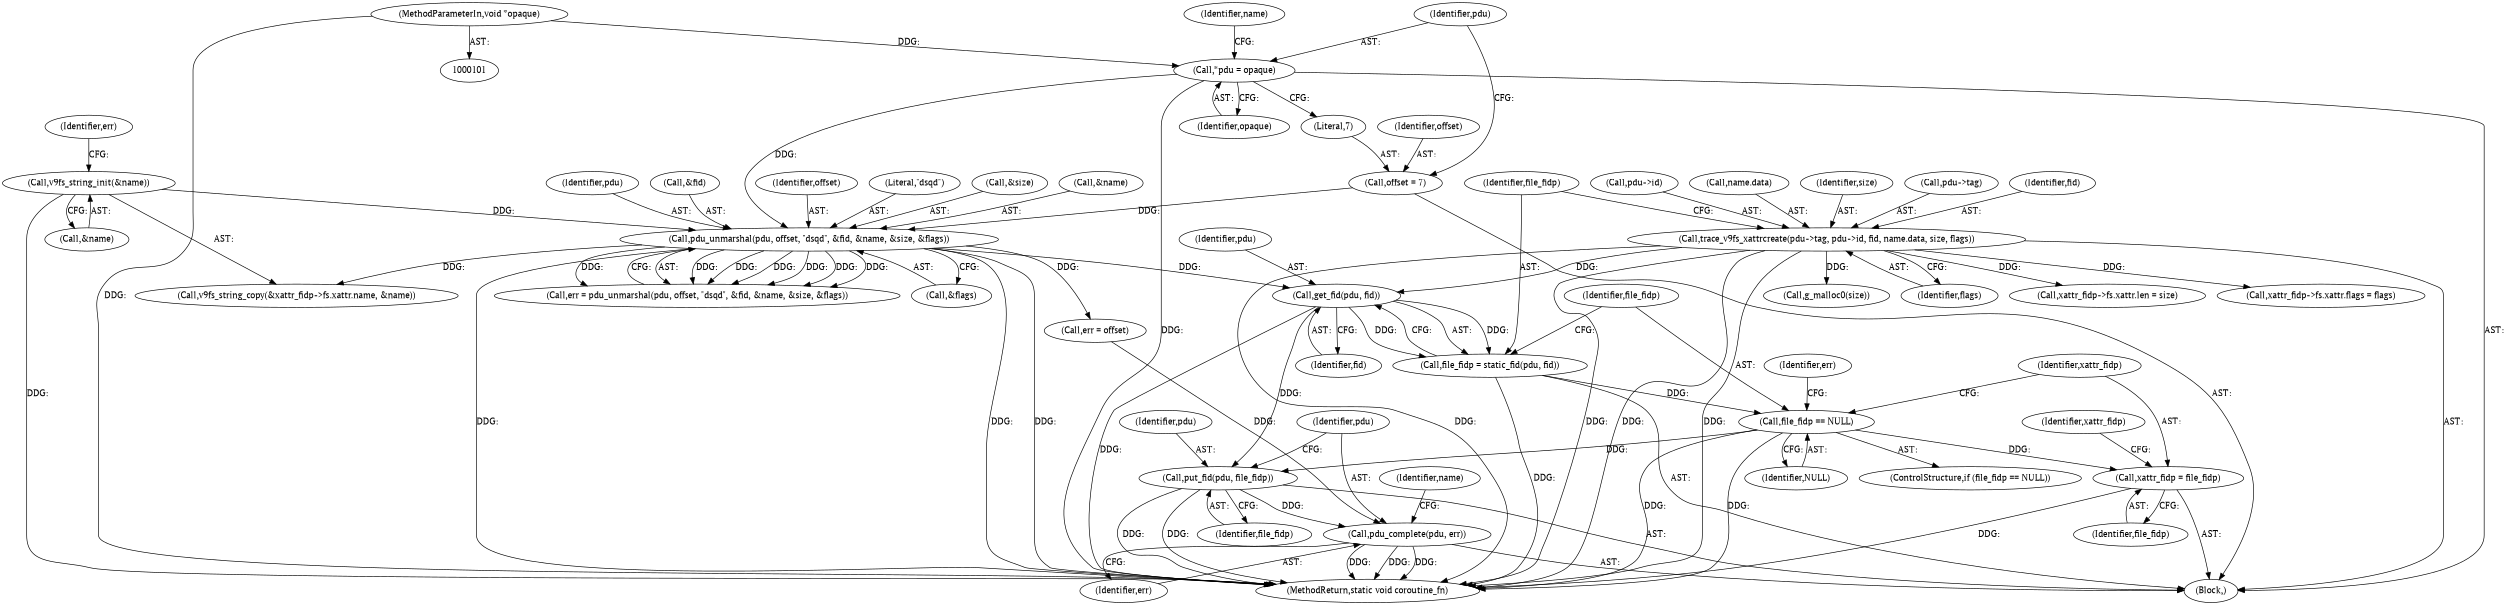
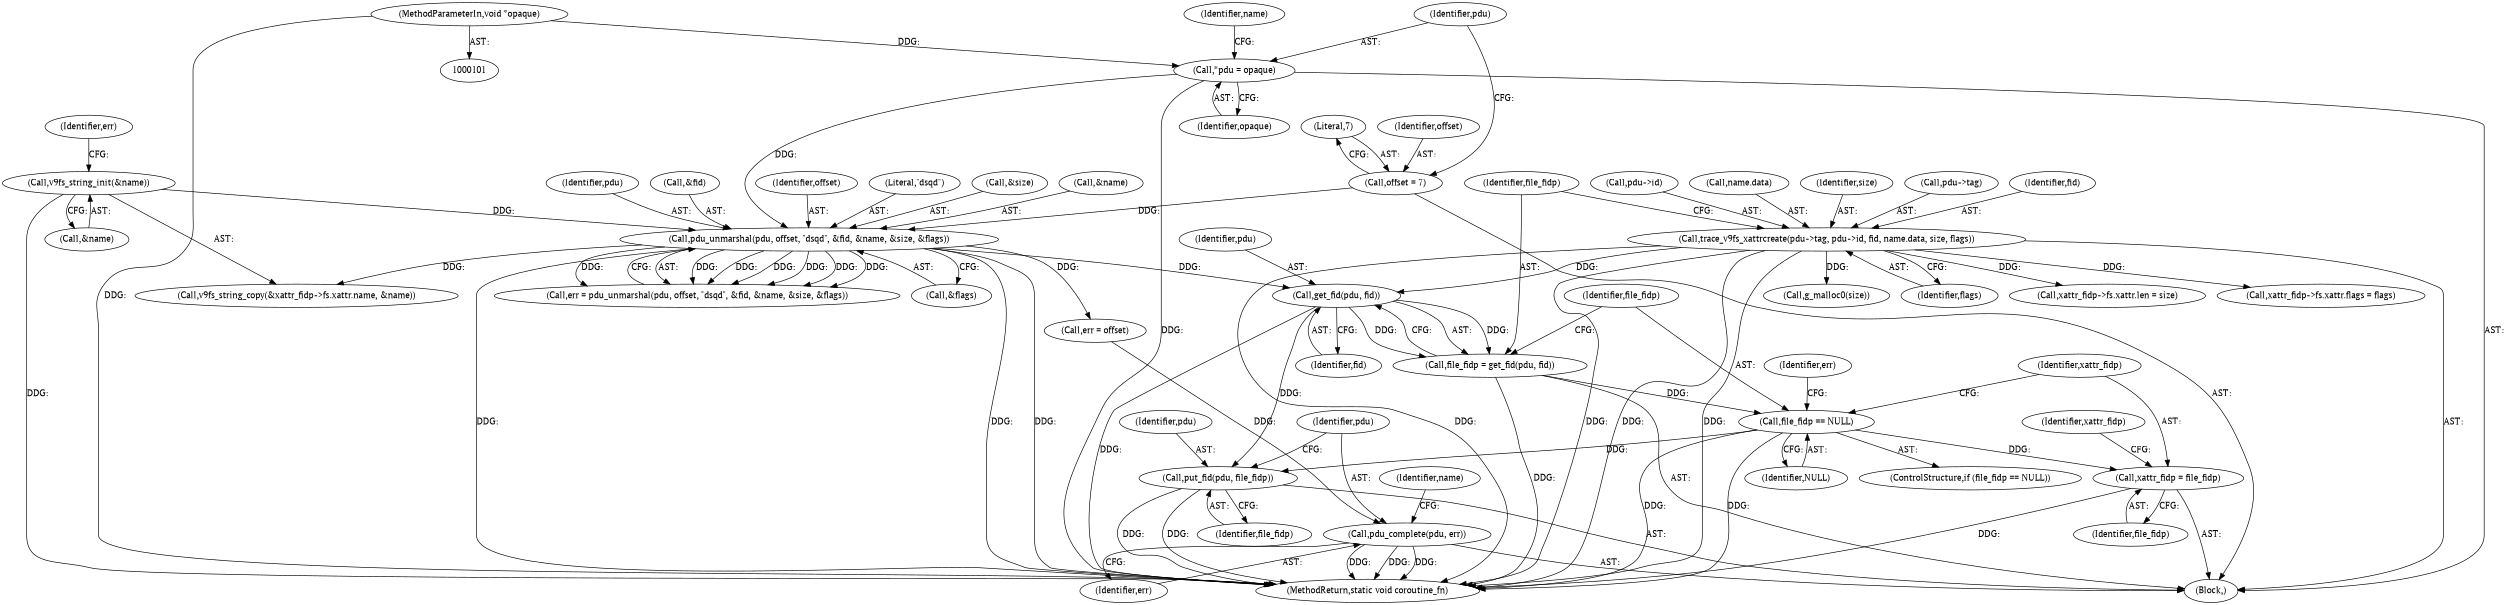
edge "(Call,*pdu = opaque)" -> "(Literal,7)": now "(Call,offset = 7)" -> "(Literal,7)"
node "(Call,file_fidp = static_fid(pdu, fid))": label "(Call,file_fidp = static_fid(pdu, fid))" -> "(Call,file_fidp = get_fid(pdu, fid))"
edge "(Call,put_fid(pdu, file_fidp))" -> "(Call,pdu_complete(pdu, err))": removed, label "DDG:"
